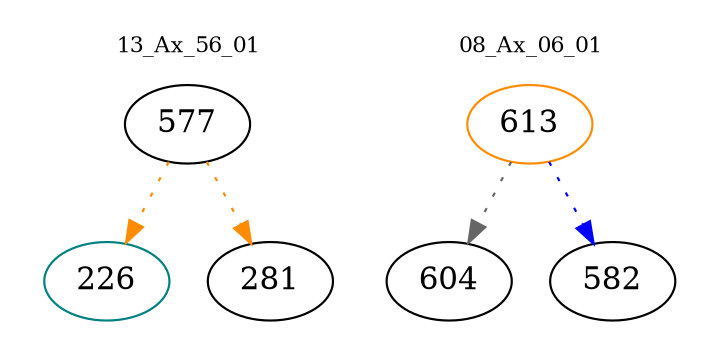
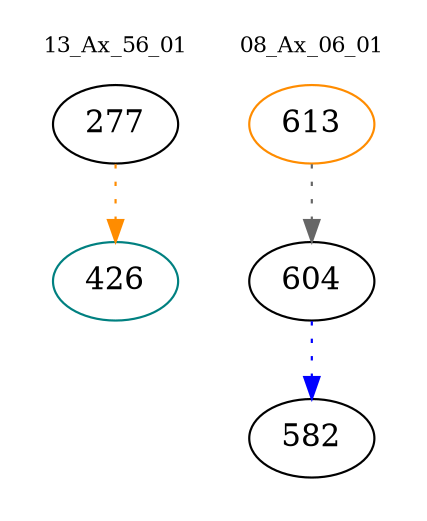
node "577": label "577" -> "277"
edge "613" -> "582": now "604" -> "582"
node "226": label "226" -> "426"
node "281": removed
